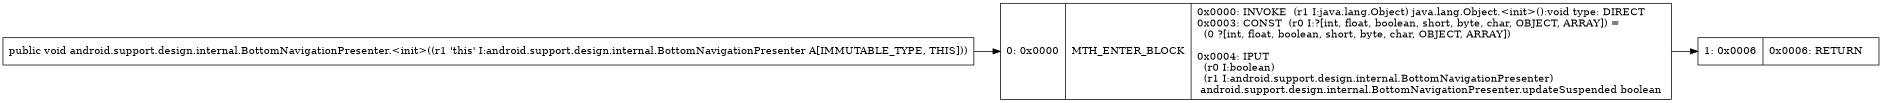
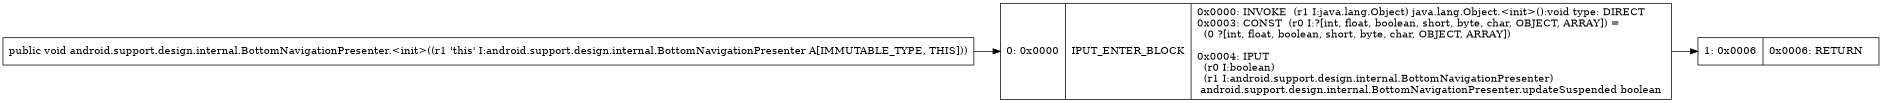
node "0: 0x0000": text "MTH_ENTER_BLOCK" -> "IPUT_ENTER_BLOCK"
